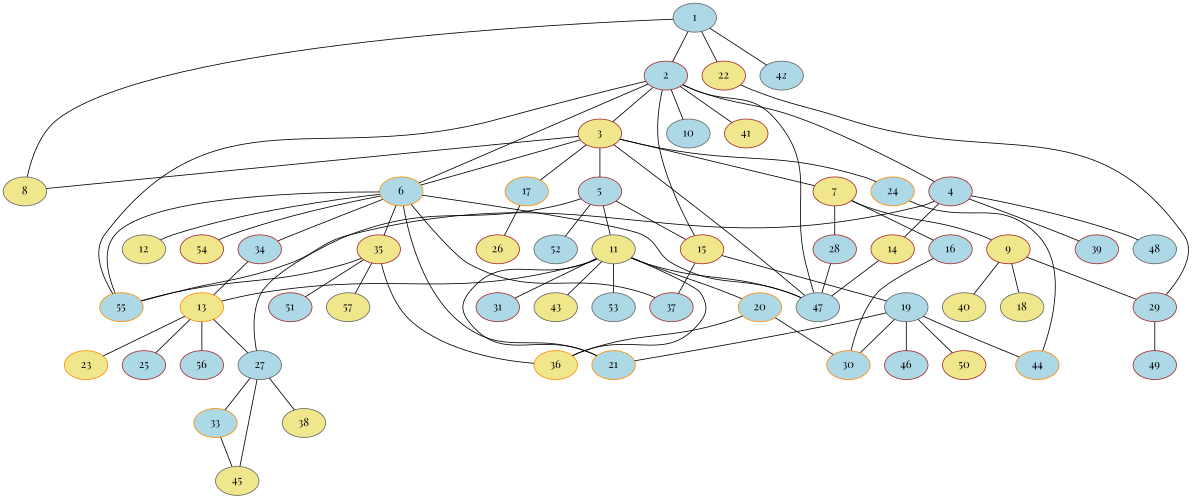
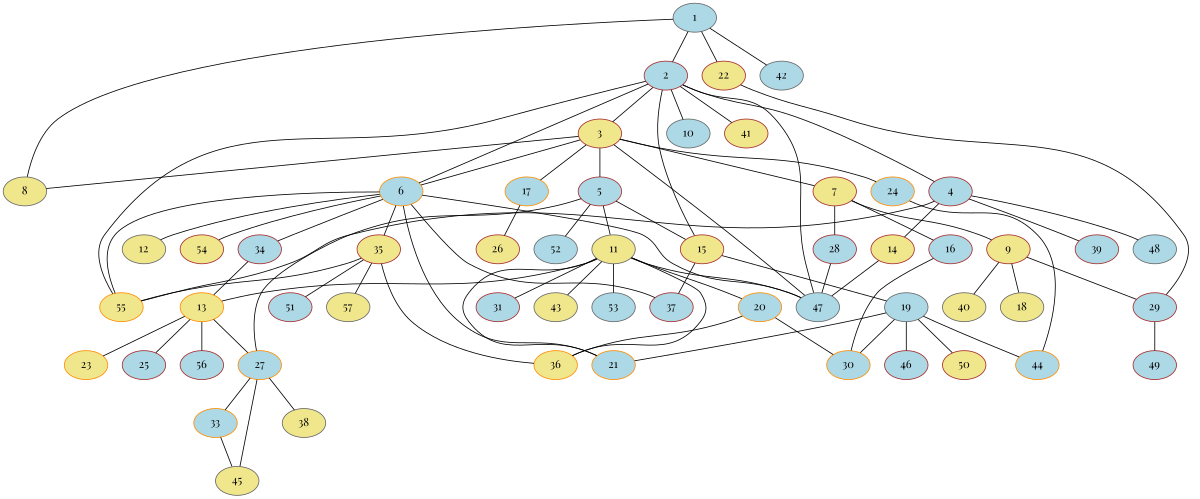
node "55": fillcolor lightblue -> khaki
node "27": color gray40 -> darkorange
